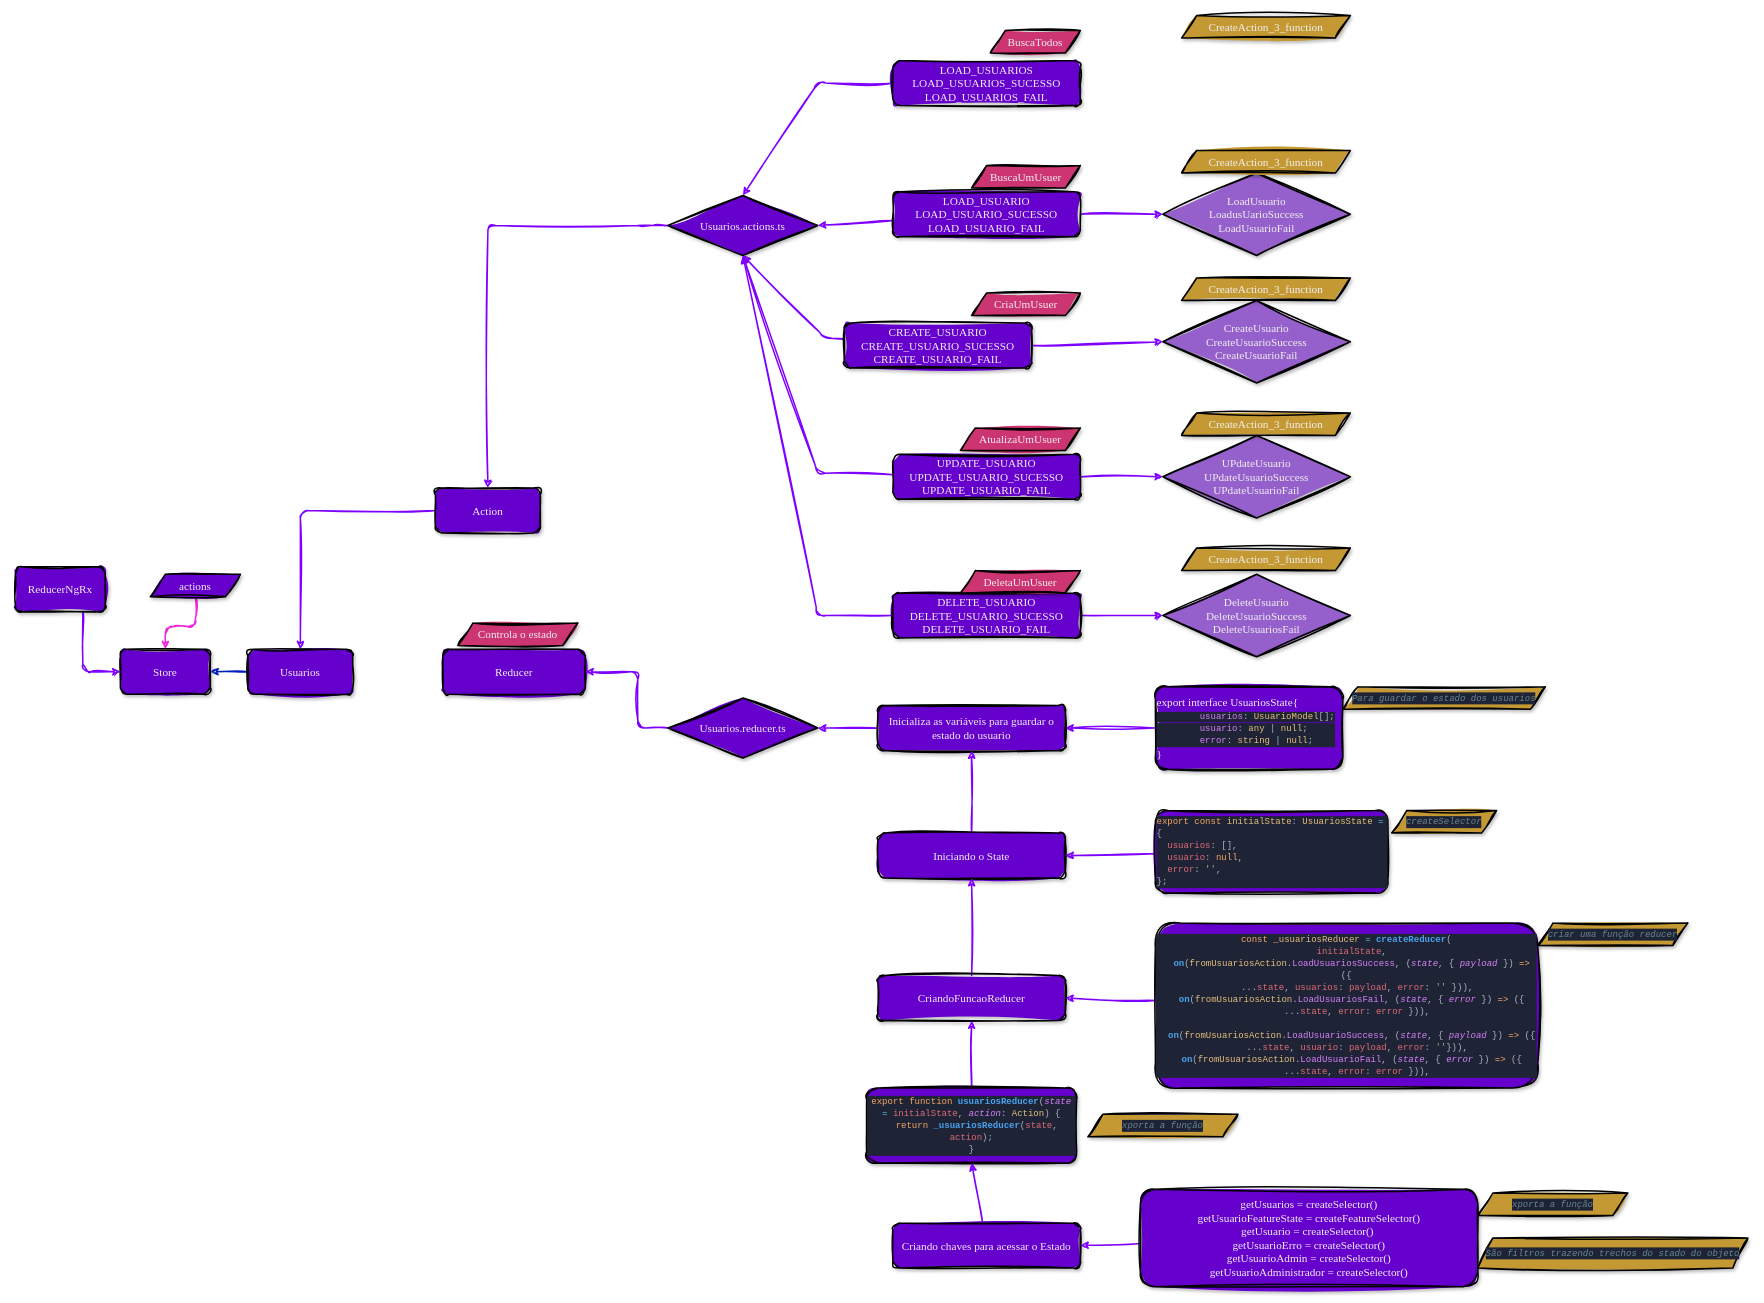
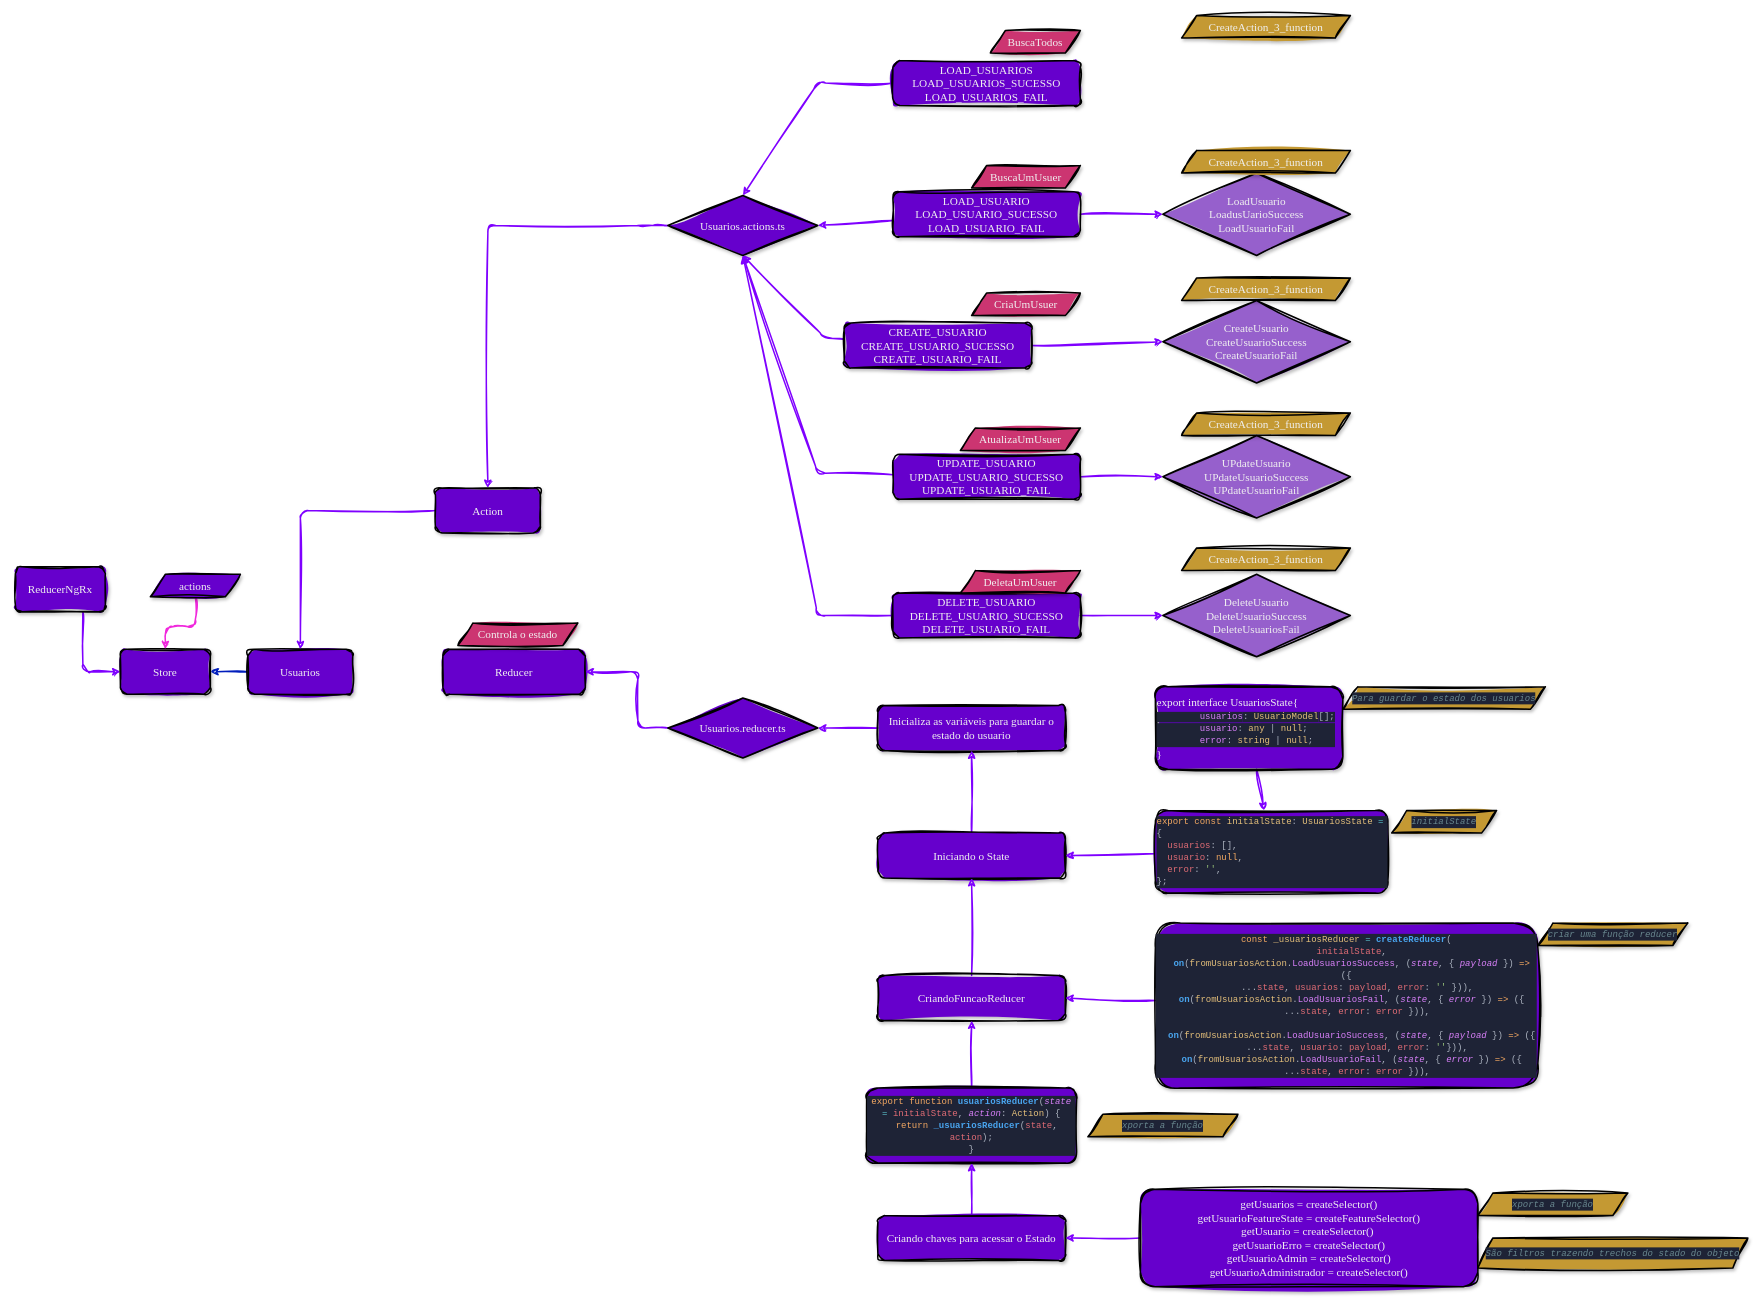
edge "export interface UsuariosState{ usuarios: UsuarioModel[]; usuario: any | null; error: string | null; }" -> "Inicializa as variáveis para guardar o estado do usuario": now "export interface UsuariosState{ usuarios: UsuarioModel[]; usuario: any | null; error: string | null; }" -> "export const initialState: UsuariosState = { usuarios: [], usuario: null, error: '', };"
node "createSelector": label "createSelector" -> "initialState"
node "Criando chaves para acessar o Estado": moved (987, 1245) -> (972, 1238)
